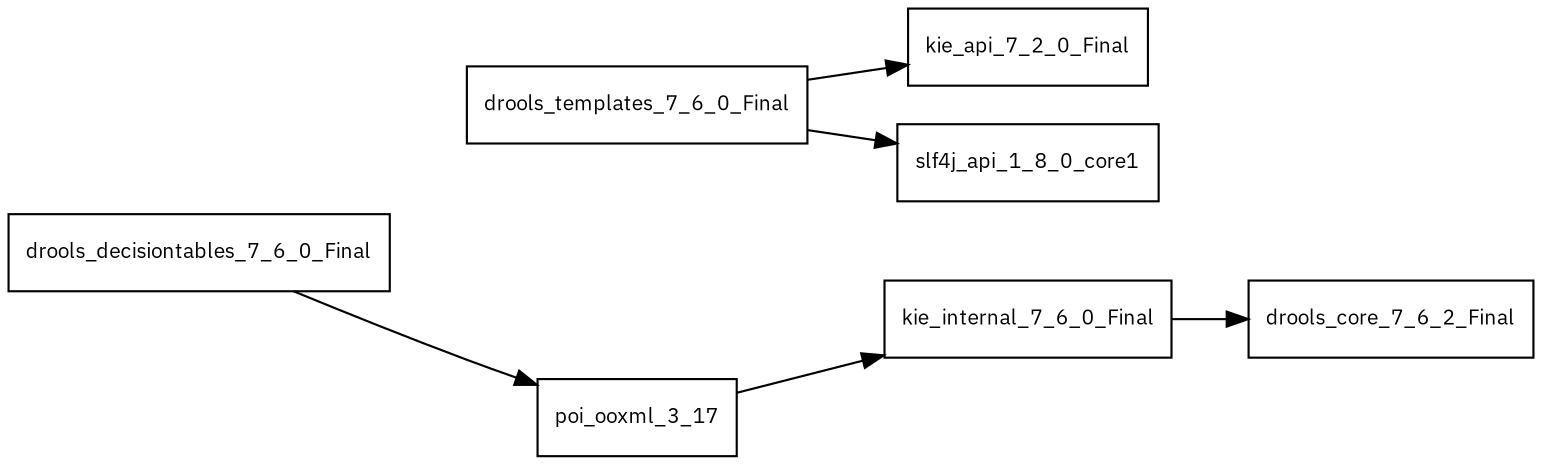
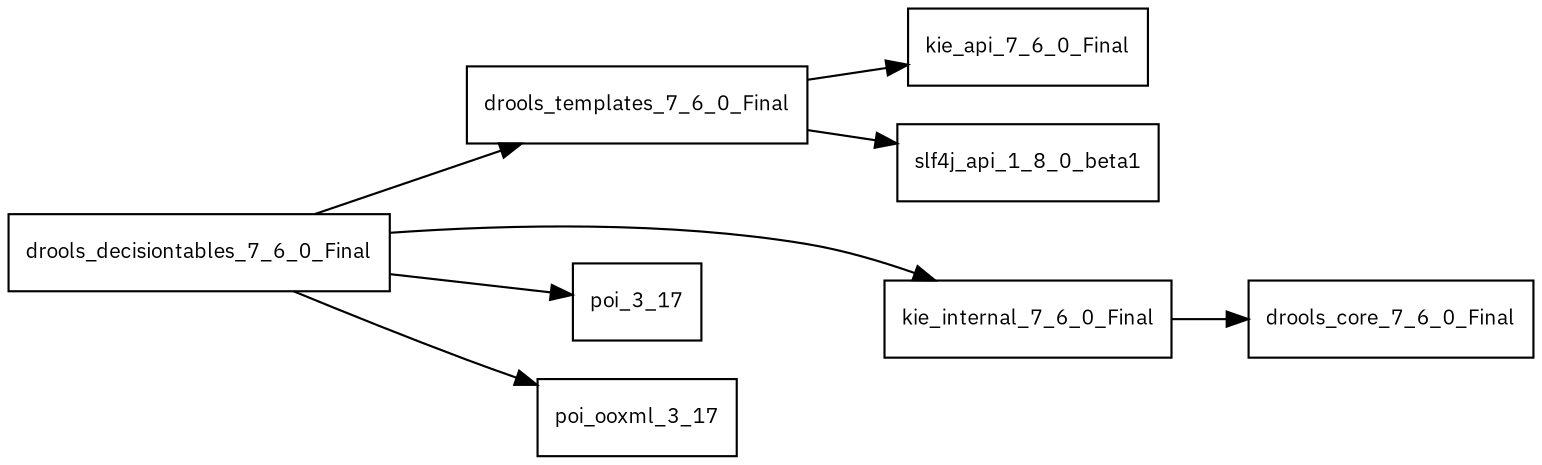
node "kie_api_7_2_0_Final": label "kie_api_7_2_0_Final" -> "kie_api_7_6_0_Final"
node "slf4j_api_1_8_0_core1": label "slf4j_api_1_8_0_core1" -> "slf4j_api_1_8_0_beta1"
edge "drools_decisiontables_7_6_0_Final" -> "drools_templates_7_6_0_Final": added
node "poi_3_17": added
node "drools_core_7_6_2_Final": label "drools_core_7_6_2_Final" -> "drools_core_7_6_0_Final"
edge "poi_ooxml_3_17" -> "kie_internal_7_6_0_Final": now "drools_decisiontables_7_6_0_Final" -> "kie_internal_7_6_0_Final"
